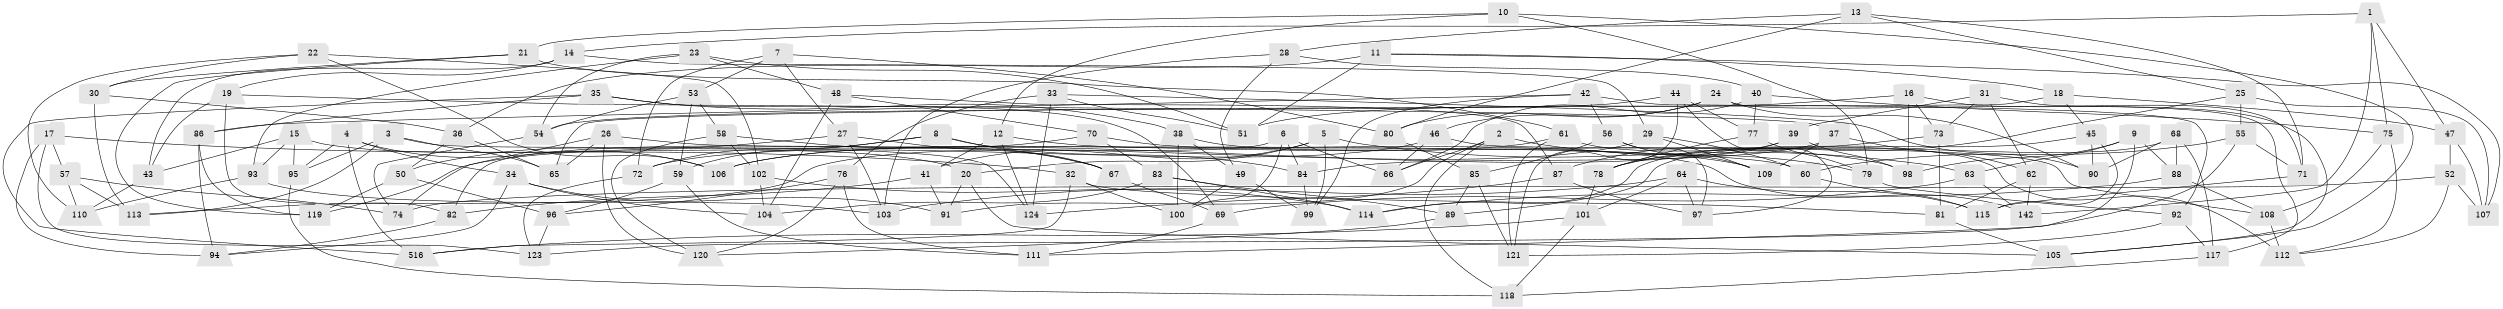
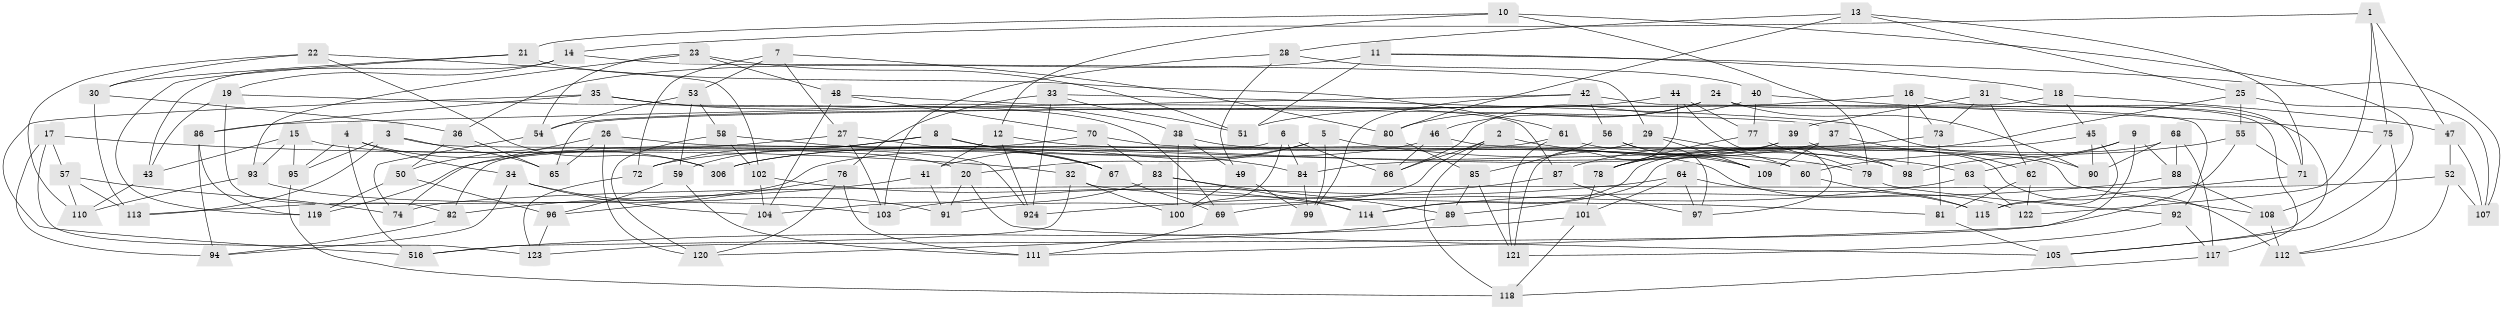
node "106": label "106" -> "306"
node "124": label "124" -> "924"
node "142": label "142" -> "122"
